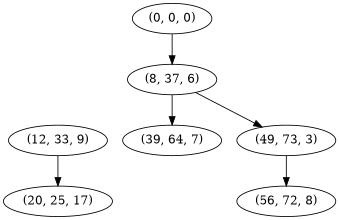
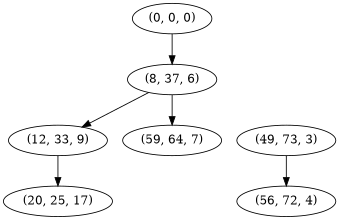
edge "(8, 37, 6)" -> "(49, 73, 3)": now "(8, 37, 6)" -> "(12, 33, 9)"
node "(39, 64, 7)": label "(39, 64, 7)" -> "(59, 64, 7)"
node "(56, 72, 8)": label "(56, 72, 8)" -> "(56, 72, 4)"
